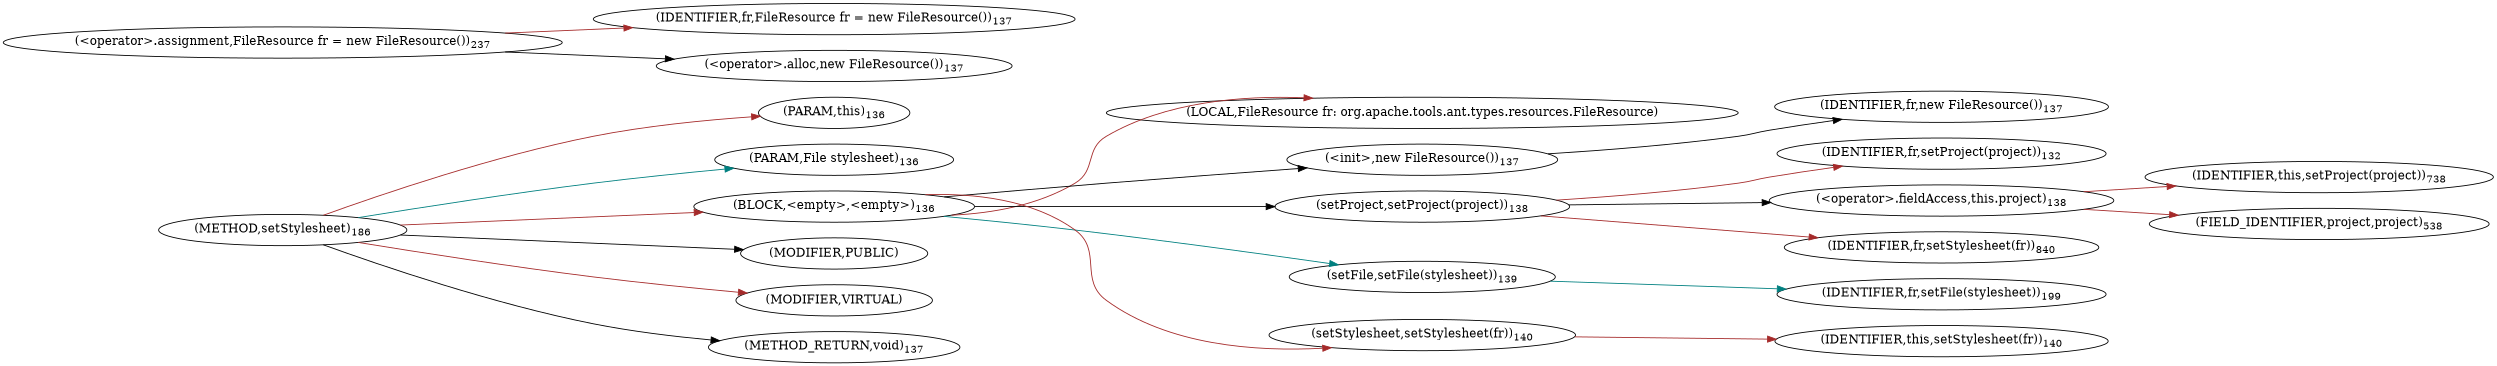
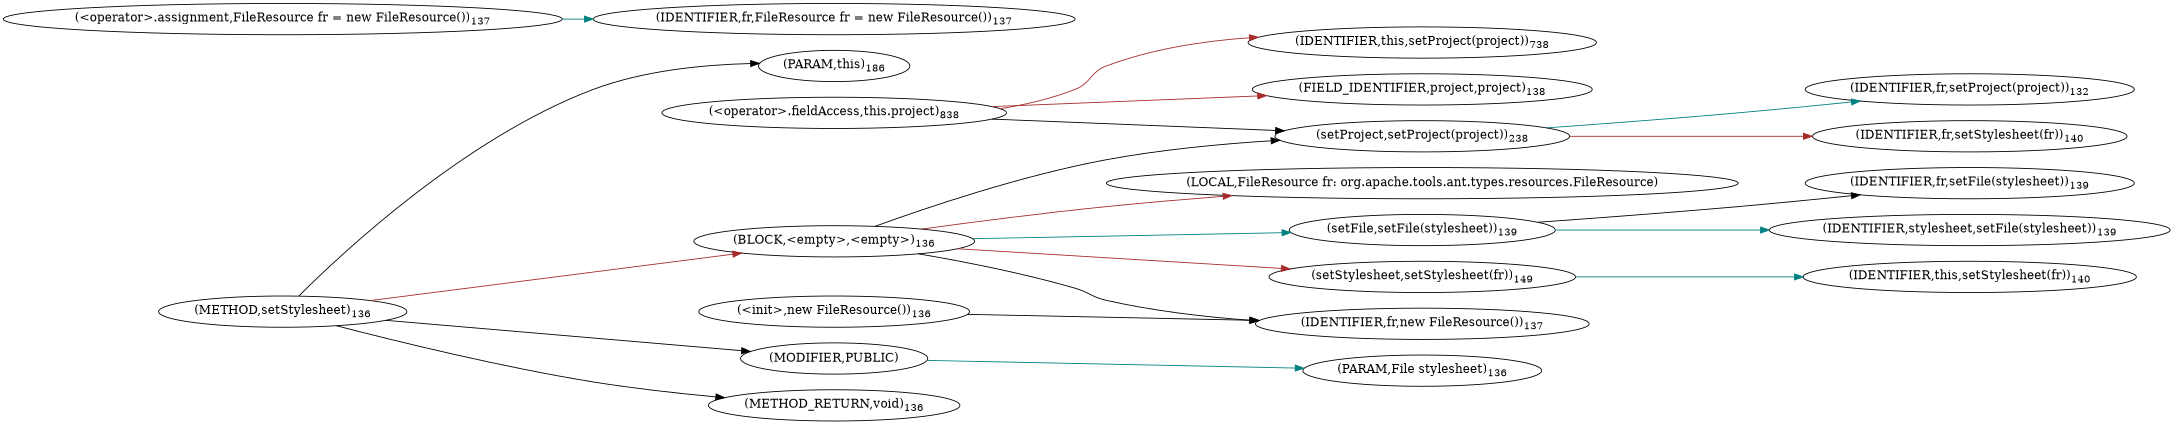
edge "(<operator>.assignment,FileResource fr = new FileResource())" -> "(IDENTIFIER,fr,FileResource fr = new FileResource())": color brown -> teal
node "(<operator>.assignment,FileResource fr = new FileResource())": text "237" -> "137"
node "(<operator>.alloc,new FileResource())": removed
node "(PARAM,this)": text "136" -> "186"
edge "(METHOD,setStylesheet)" -> "(PARAM,this)": color brown -> black
node "(<init>,new FileResource())": text "137" -> "136"
edge "(BLOCK,<empty>,<empty>)" -> "(<init>,new FileResource())": now "(BLOCK,<empty>,<empty>)" -> "(IDENTIFIER,fr,new FileResource())"
edge "(setProject,setProject(project))" -> "(IDENTIFIER,fr,setProject(project))": color brown -> teal
edge "(METHOD,setStylesheet)" -> "(PARAM,File stylesheet)": now "(MODIFIER,PUBLIC)" -> "(PARAM,File stylesheet)"
node "(<operator>.fieldAccess,this.project)": text "138" -> "838"
edge "(setProject,setProject(project))" -> "(<operator>.fieldAccess,this.project)": reversed
node "(setProject,setProject(project))": text "138" -> "238"
node "(FIELD_IDENTIFIER,project,project)": text "538" -> "138"
node "(METHOD,setStylesheet)": text "186" -> "136"
node "(IDENTIFIER,stylesheet,setFile(stylesheet))": added
node "(IDENTIFIER,fr,setStylesheet(fr))": text "840" -> "140"
edge "(setFile,setFile(stylesheet))" -> "(IDENTIFIER,fr,setFile(stylesheet))": color teal -> black
node "(IDENTIFIER,fr,setFile(stylesheet))": text "199" -> "139"
node "(MODIFIER,VIRTUAL)": removed
node "(setStylesheet,setStylesheet(fr))": text "140" -> "149"
edge "(setStylesheet,setStylesheet(fr))" -> "(IDENTIFIER,this,setStylesheet(fr))": color brown -> teal
node "(METHOD_RETURN,void)": text "137" -> "136"
